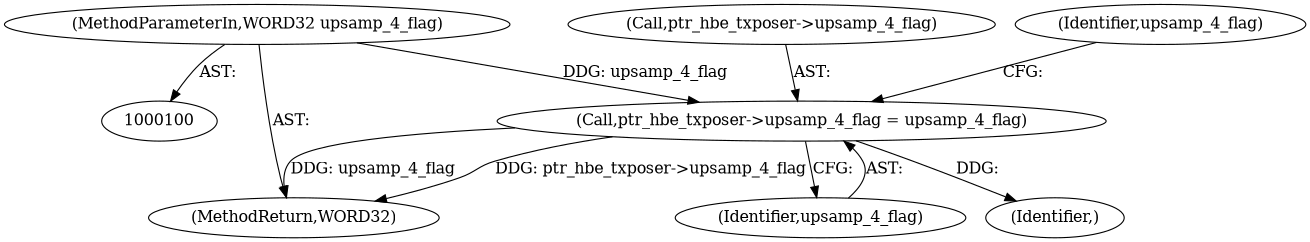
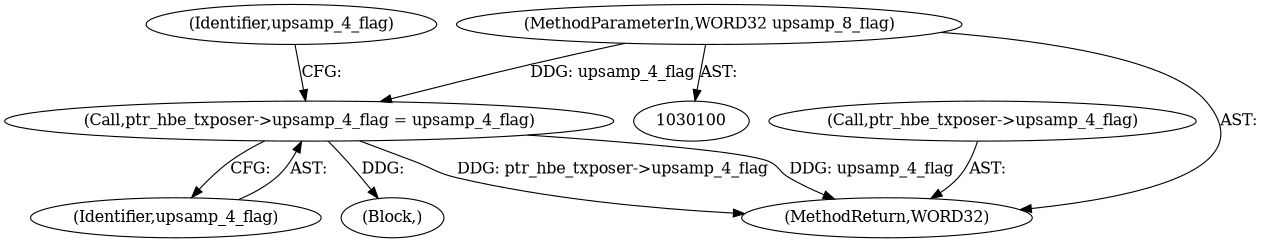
node "(MethodParameterIn,WORD32 upsamp_4_flag)": label "(MethodParameterIn,WORD32 upsamp_4_flag)" -> "(MethodParameterIn,WORD32 upsamp_8_flag)"
edge "(Call,ptr_hbe_txposer->upsamp_4_flag)" -> "(Call,ptr_hbe_txposer->upsamp_4_flag = upsamp_4_flag)": now "(Call,ptr_hbe_txposer->upsamp_4_flag)" -> "(MethodReturn,WORD32)"
node "1000100": label "1000100" -> "1030100"
node "(Identifier,)": label "(Identifier,)" -> "(Block,)"
